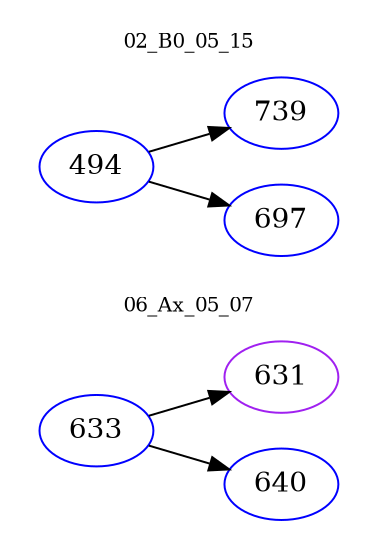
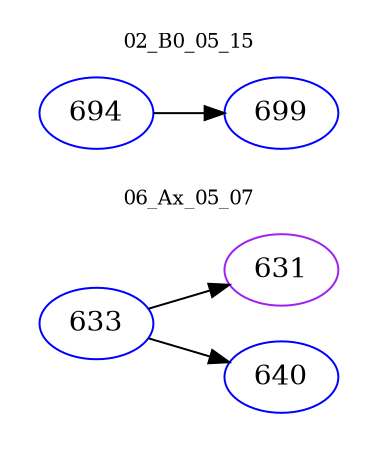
node "739": removed
node "494": label "494" -> "694"
node "697": label "697" -> "699"
